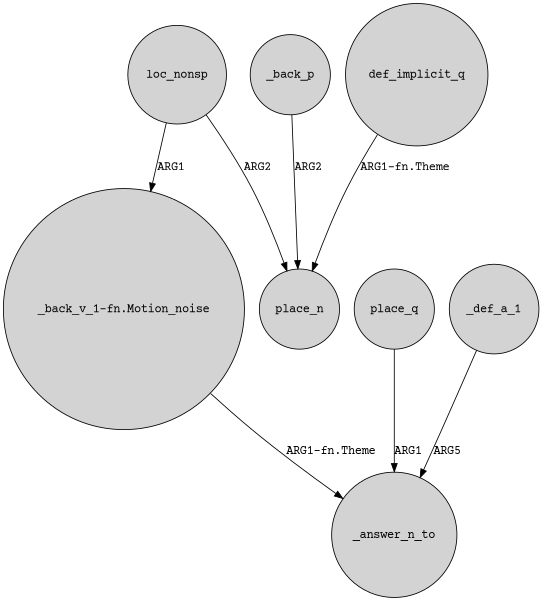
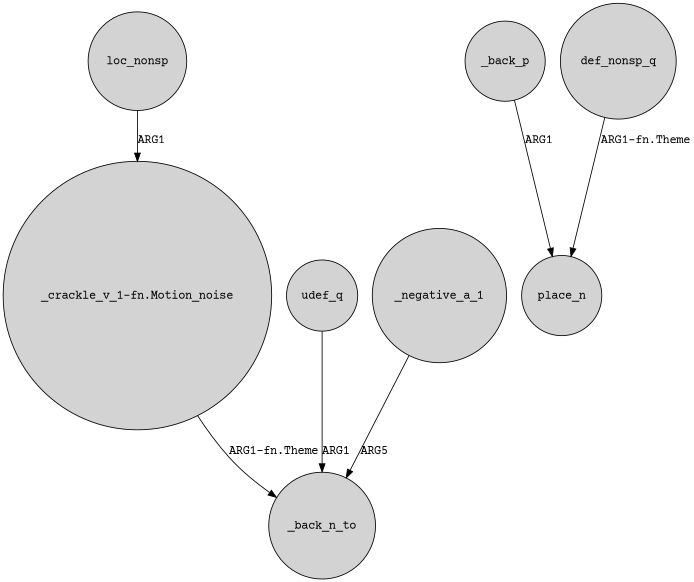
node "def_implicit_q": label "def_implicit_q" -> "def_nonsp_q"
edge "_back_p" -> "place_n": label "ARG2" -> "ARG1"
edge "loc_nonsp" -> "place_n": removed, label "ARG2"
node "_back_v_1-fn.Motion_noise": label "_back_v_1-fn.Motion_noise" -> "_crackle_v_1-fn.Motion_noise"
node "place_q": label "place_q" -> "udef_q"
node "_def_a_1": label "_def_a_1" -> "_negative_a_1"
node "_answer_n_to": label "_answer_n_to" -> "_back_n_to"
